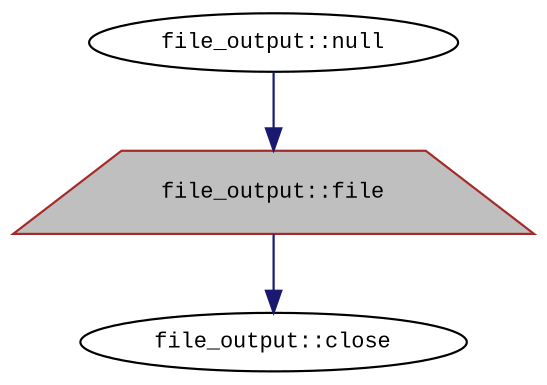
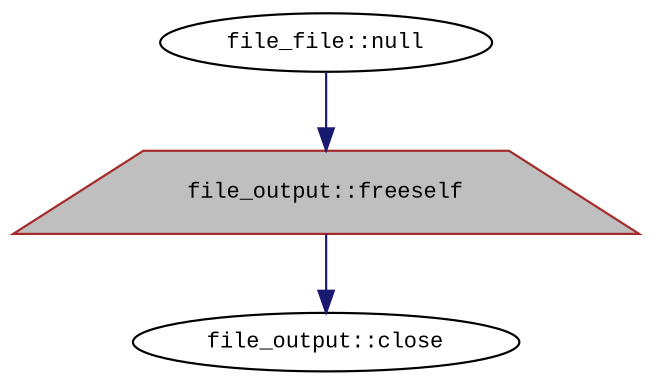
node "file_output::null": label "file_output::null" -> "file_file::null"
node "file_output::file": label "file_output::file" -> "file_output::freeself"
